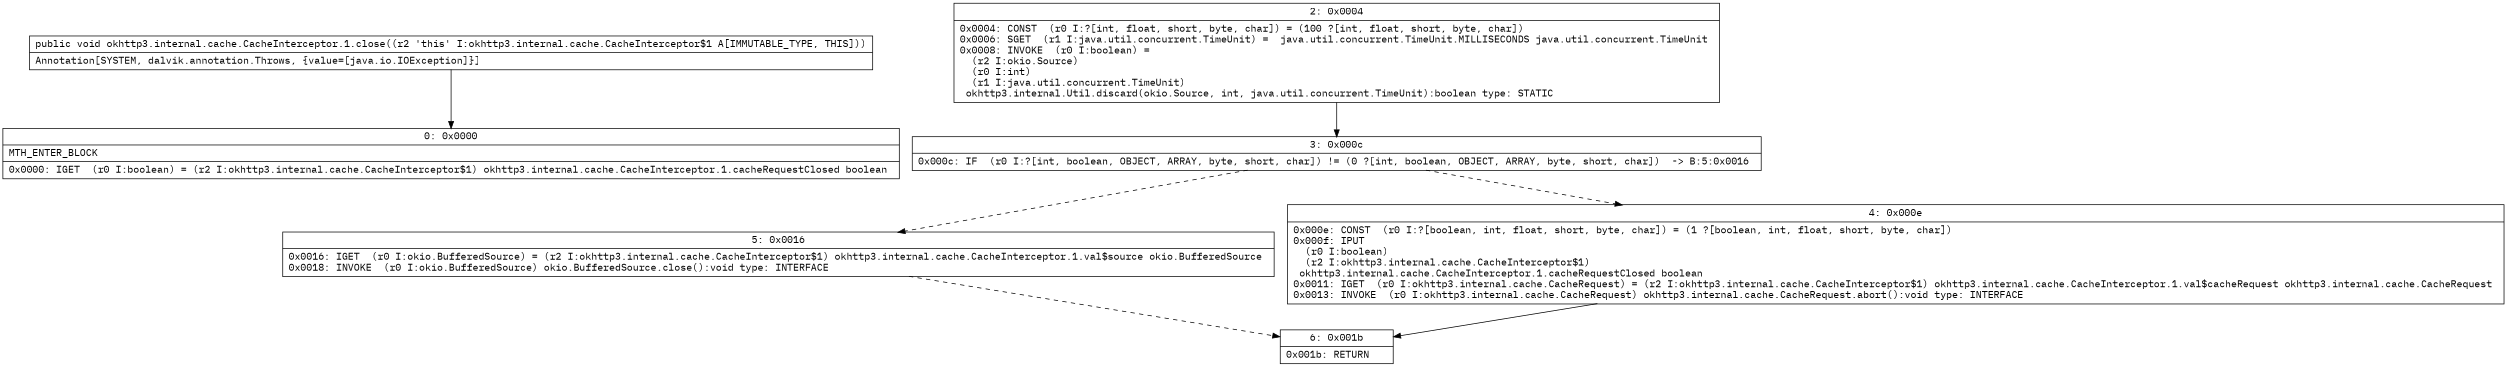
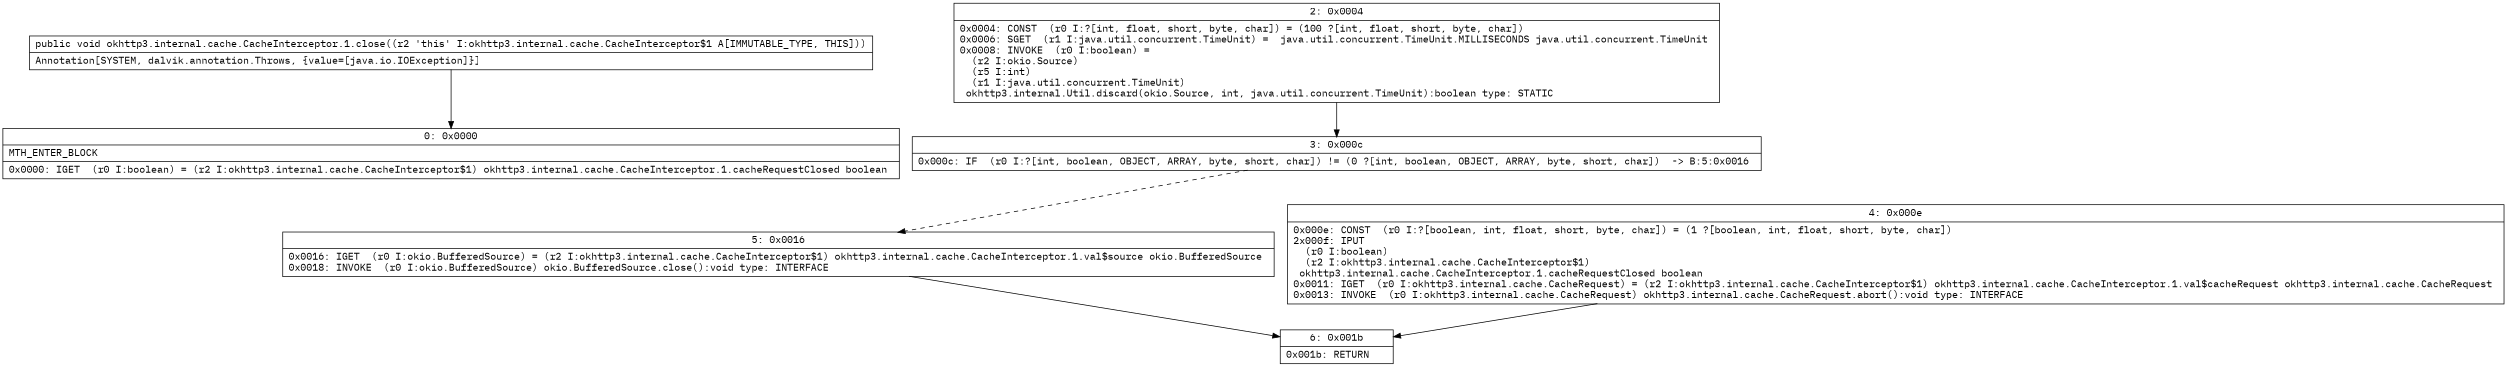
node "2: 0x0004": text "(r0 I:int)" -> "(r5 I:int)"
edge "3: 0x000c" -> "4: 0x000e": removed
node "4: 0x000e": text "0x000f: IPUT" -> "2x000f: IPUT"
edge "5: 0x0016" -> "6: 0x001b": style dashed -> solid
